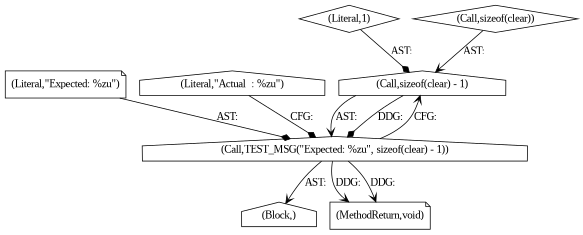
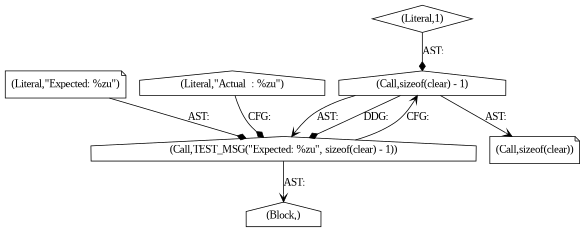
node "(Call,sizeof(clear))": shape diamond -> note
edge "(Call,sizeof(clear))" -> "(Call,sizeof(clear) - 1)": reversed
node "(MethodReturn,void)": removed
